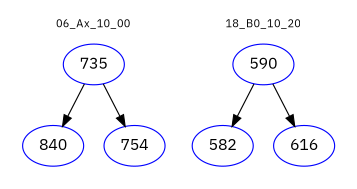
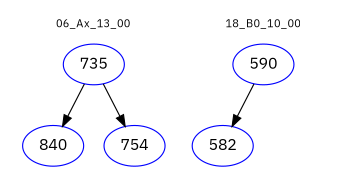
cluster "06_Ax_10_00": label "06_Ax_10_00" -> "06_Ax_13_00"
cluster "18_B0_10_20": label "18_B0_10_20" -> "18_B0_10_00"
node "616": removed
